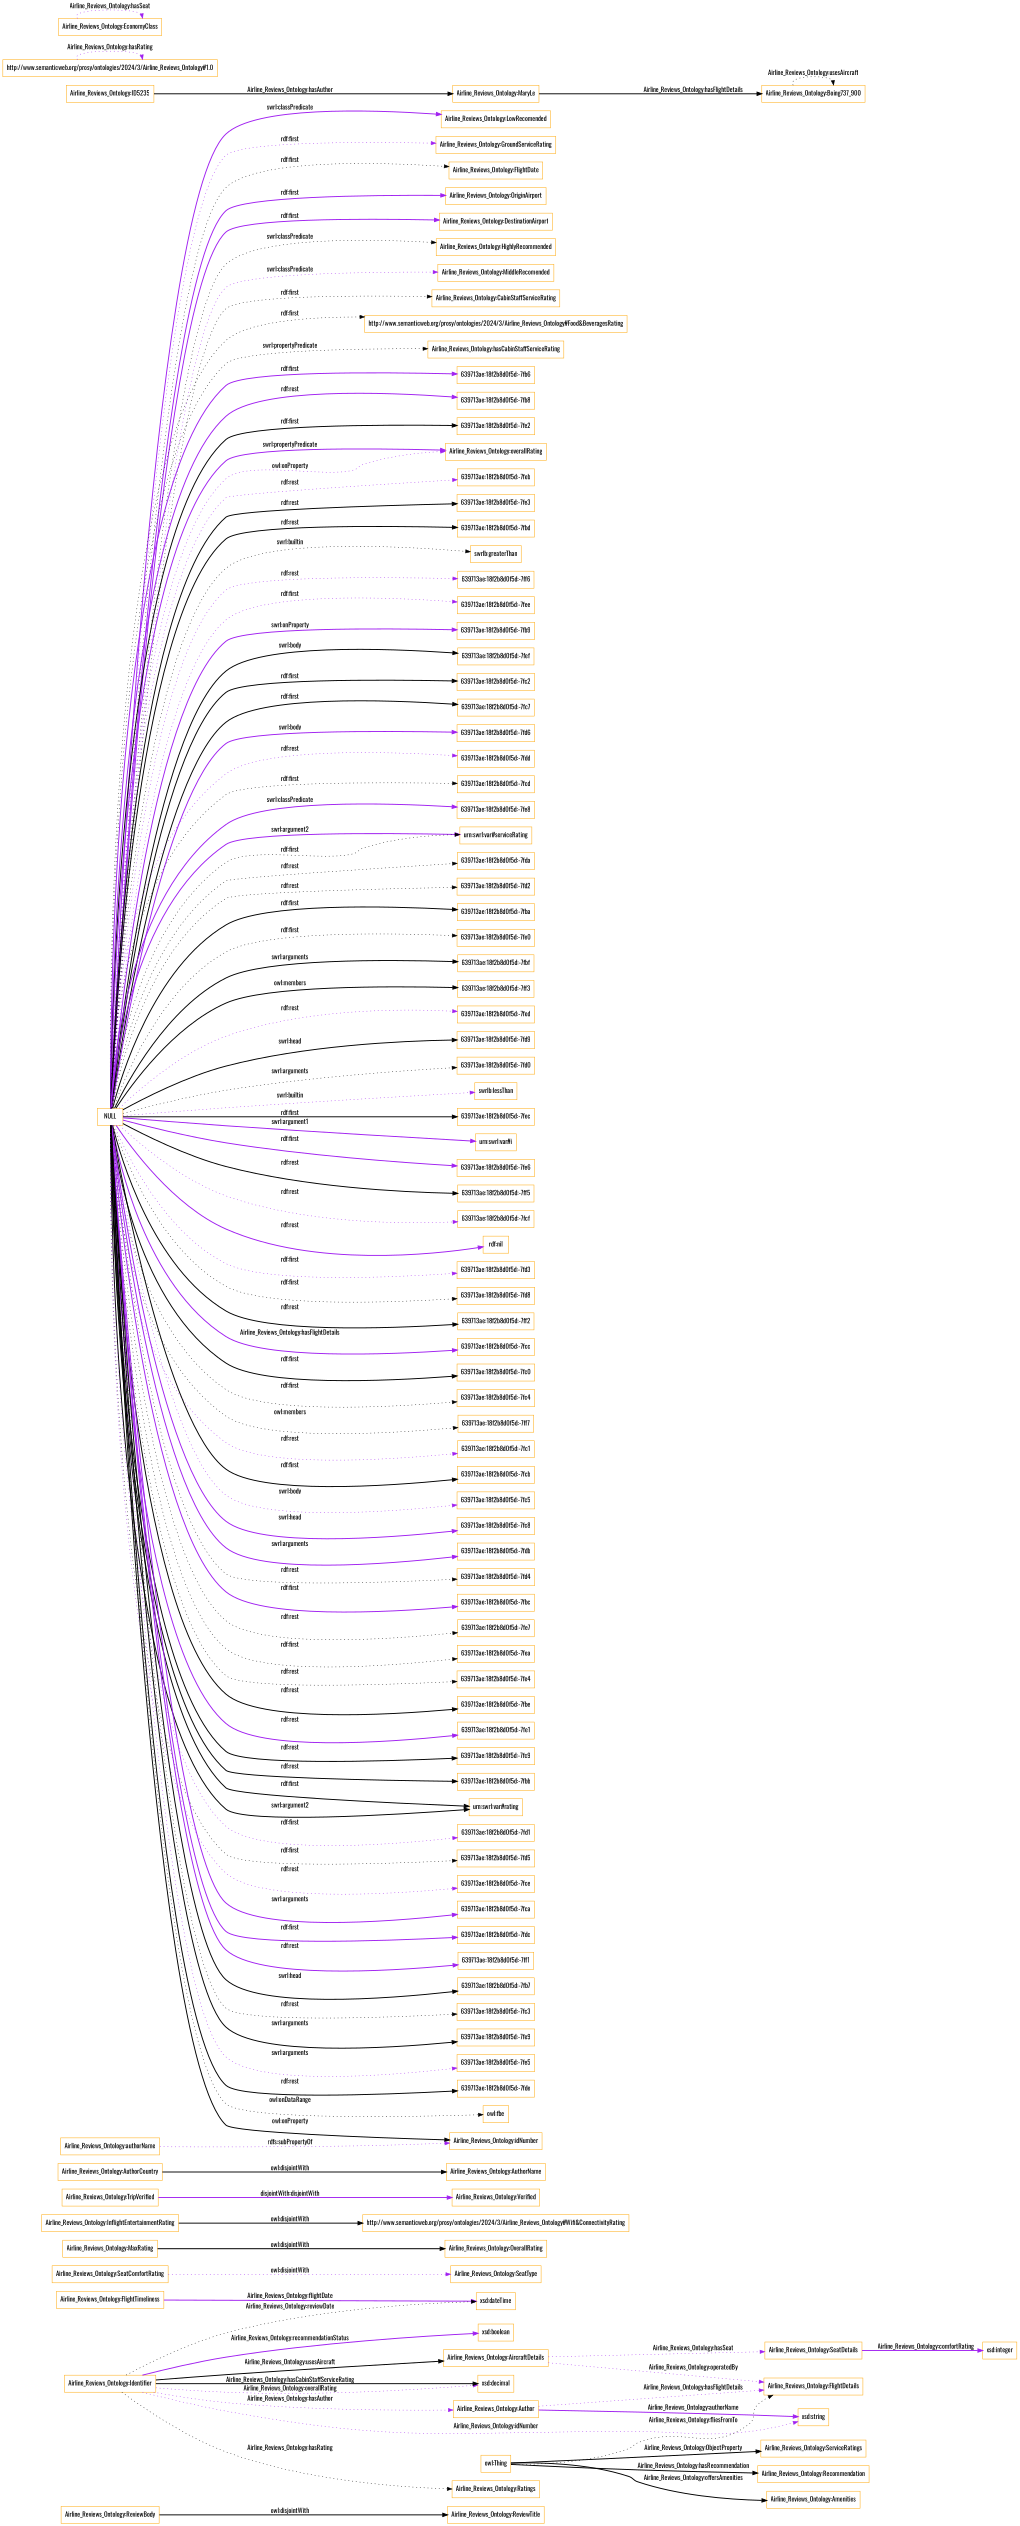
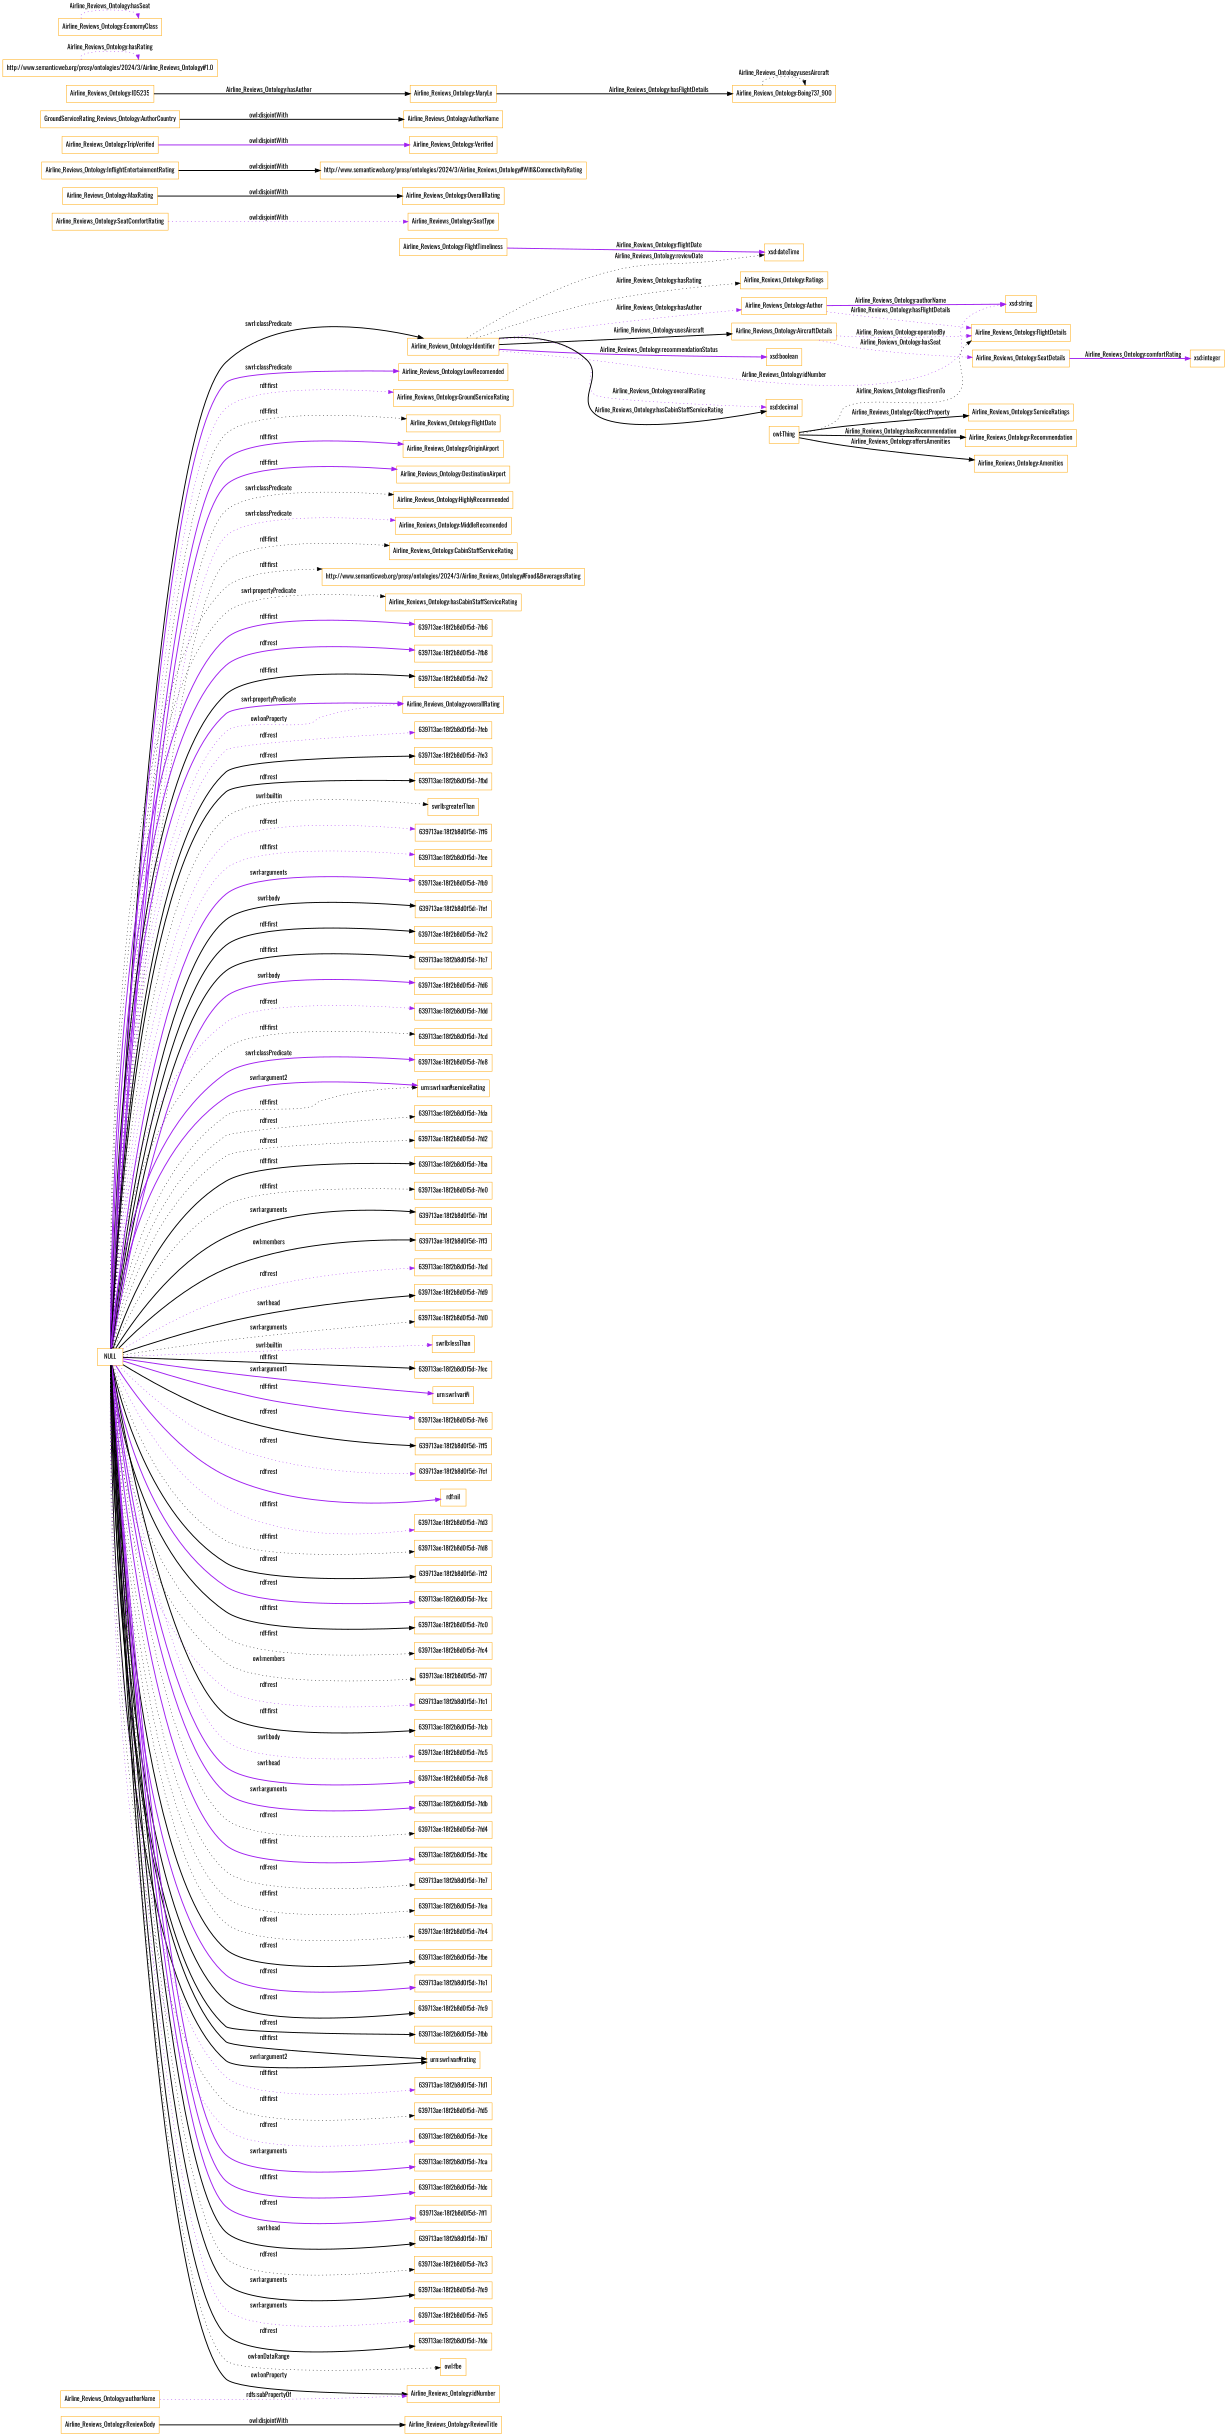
edge "NULL" -> "Airline_Reviews_Ontology:Identifier": added, label "swrl:classPredicate"
edge "NULL" -> "639713ae:18f2b8d0f5d:-7fb9": label "swrl:onProperty" -> "swrl:arguments"
edge "NULL" -> "639713ae:18f2b8d0f5d:-7fcc": label "Airline_Reviews_Ontology:hasFlightDetails" -> "rdf:rest"
node "Airline_Reviews_Ontology:AuthorCountry": label "Airline_Reviews_Ontology:AuthorCountry" -> "GroundServiceRating_Reviews_Ontology:AuthorCountry"
edge "Airline_Reviews_Ontology:TripVerified" -> "Airline_Reviews_Ontology:Verified": label "disjointWith:disjointWith" -> "owl:disjointWith"
